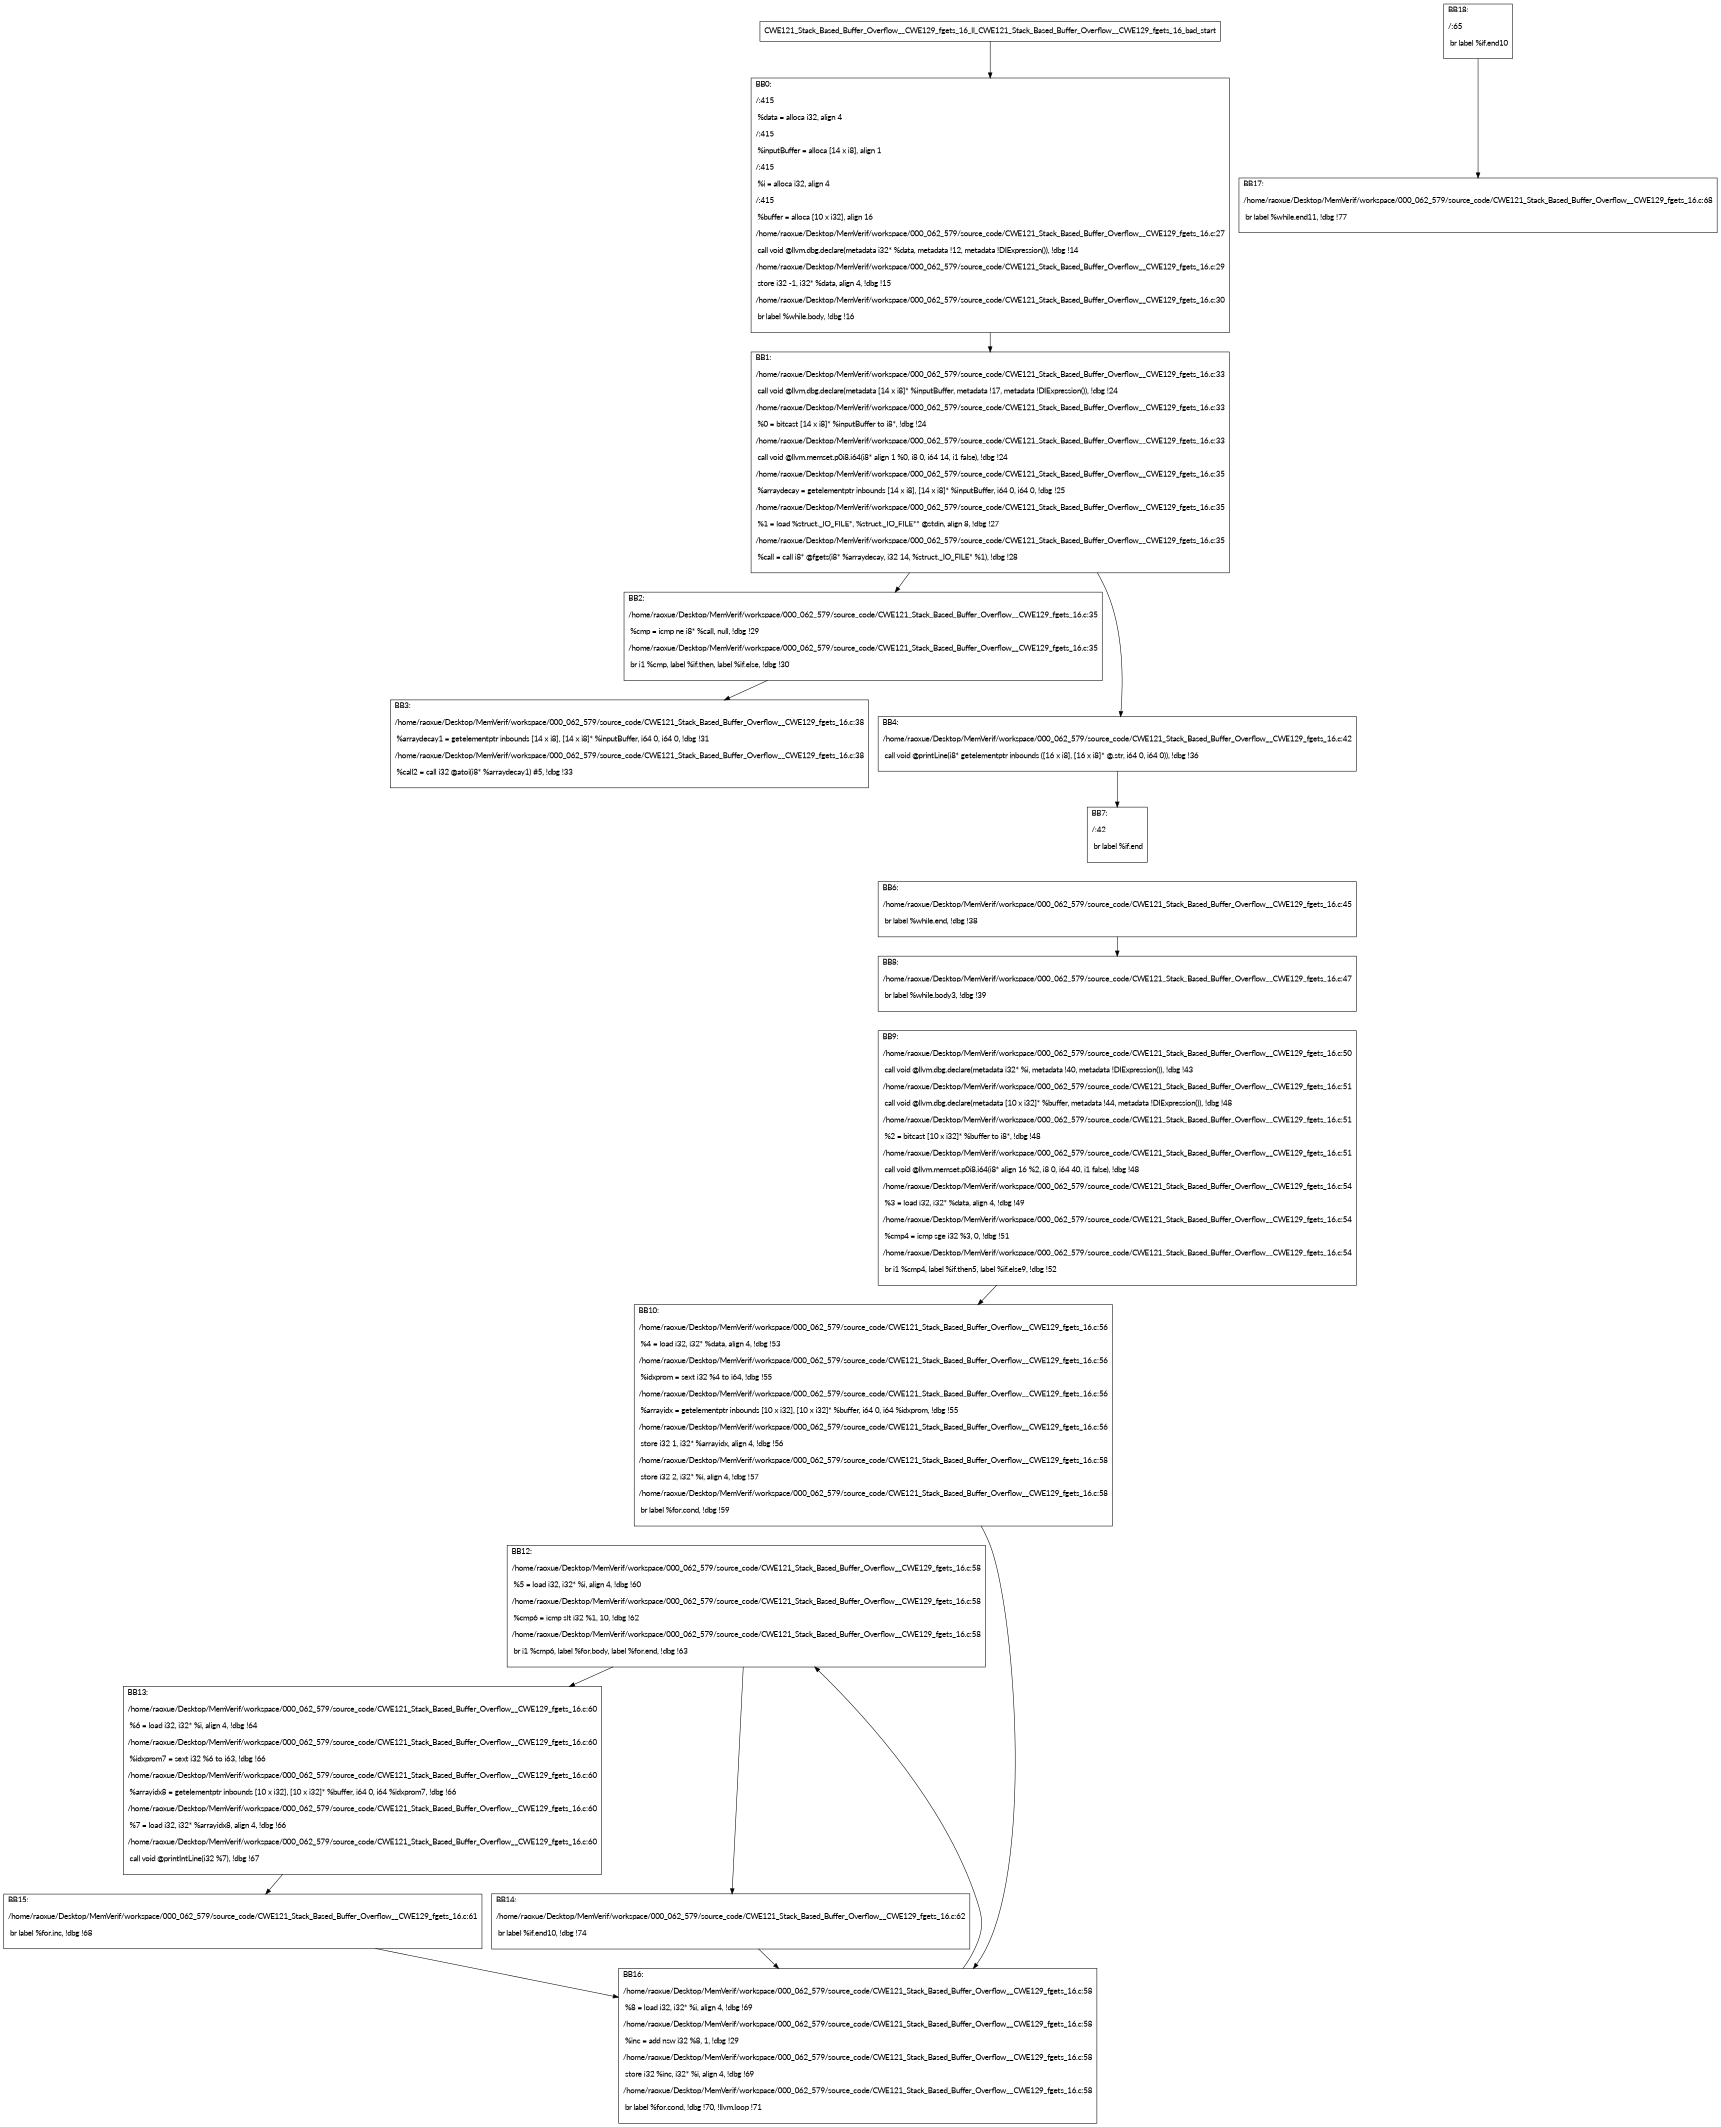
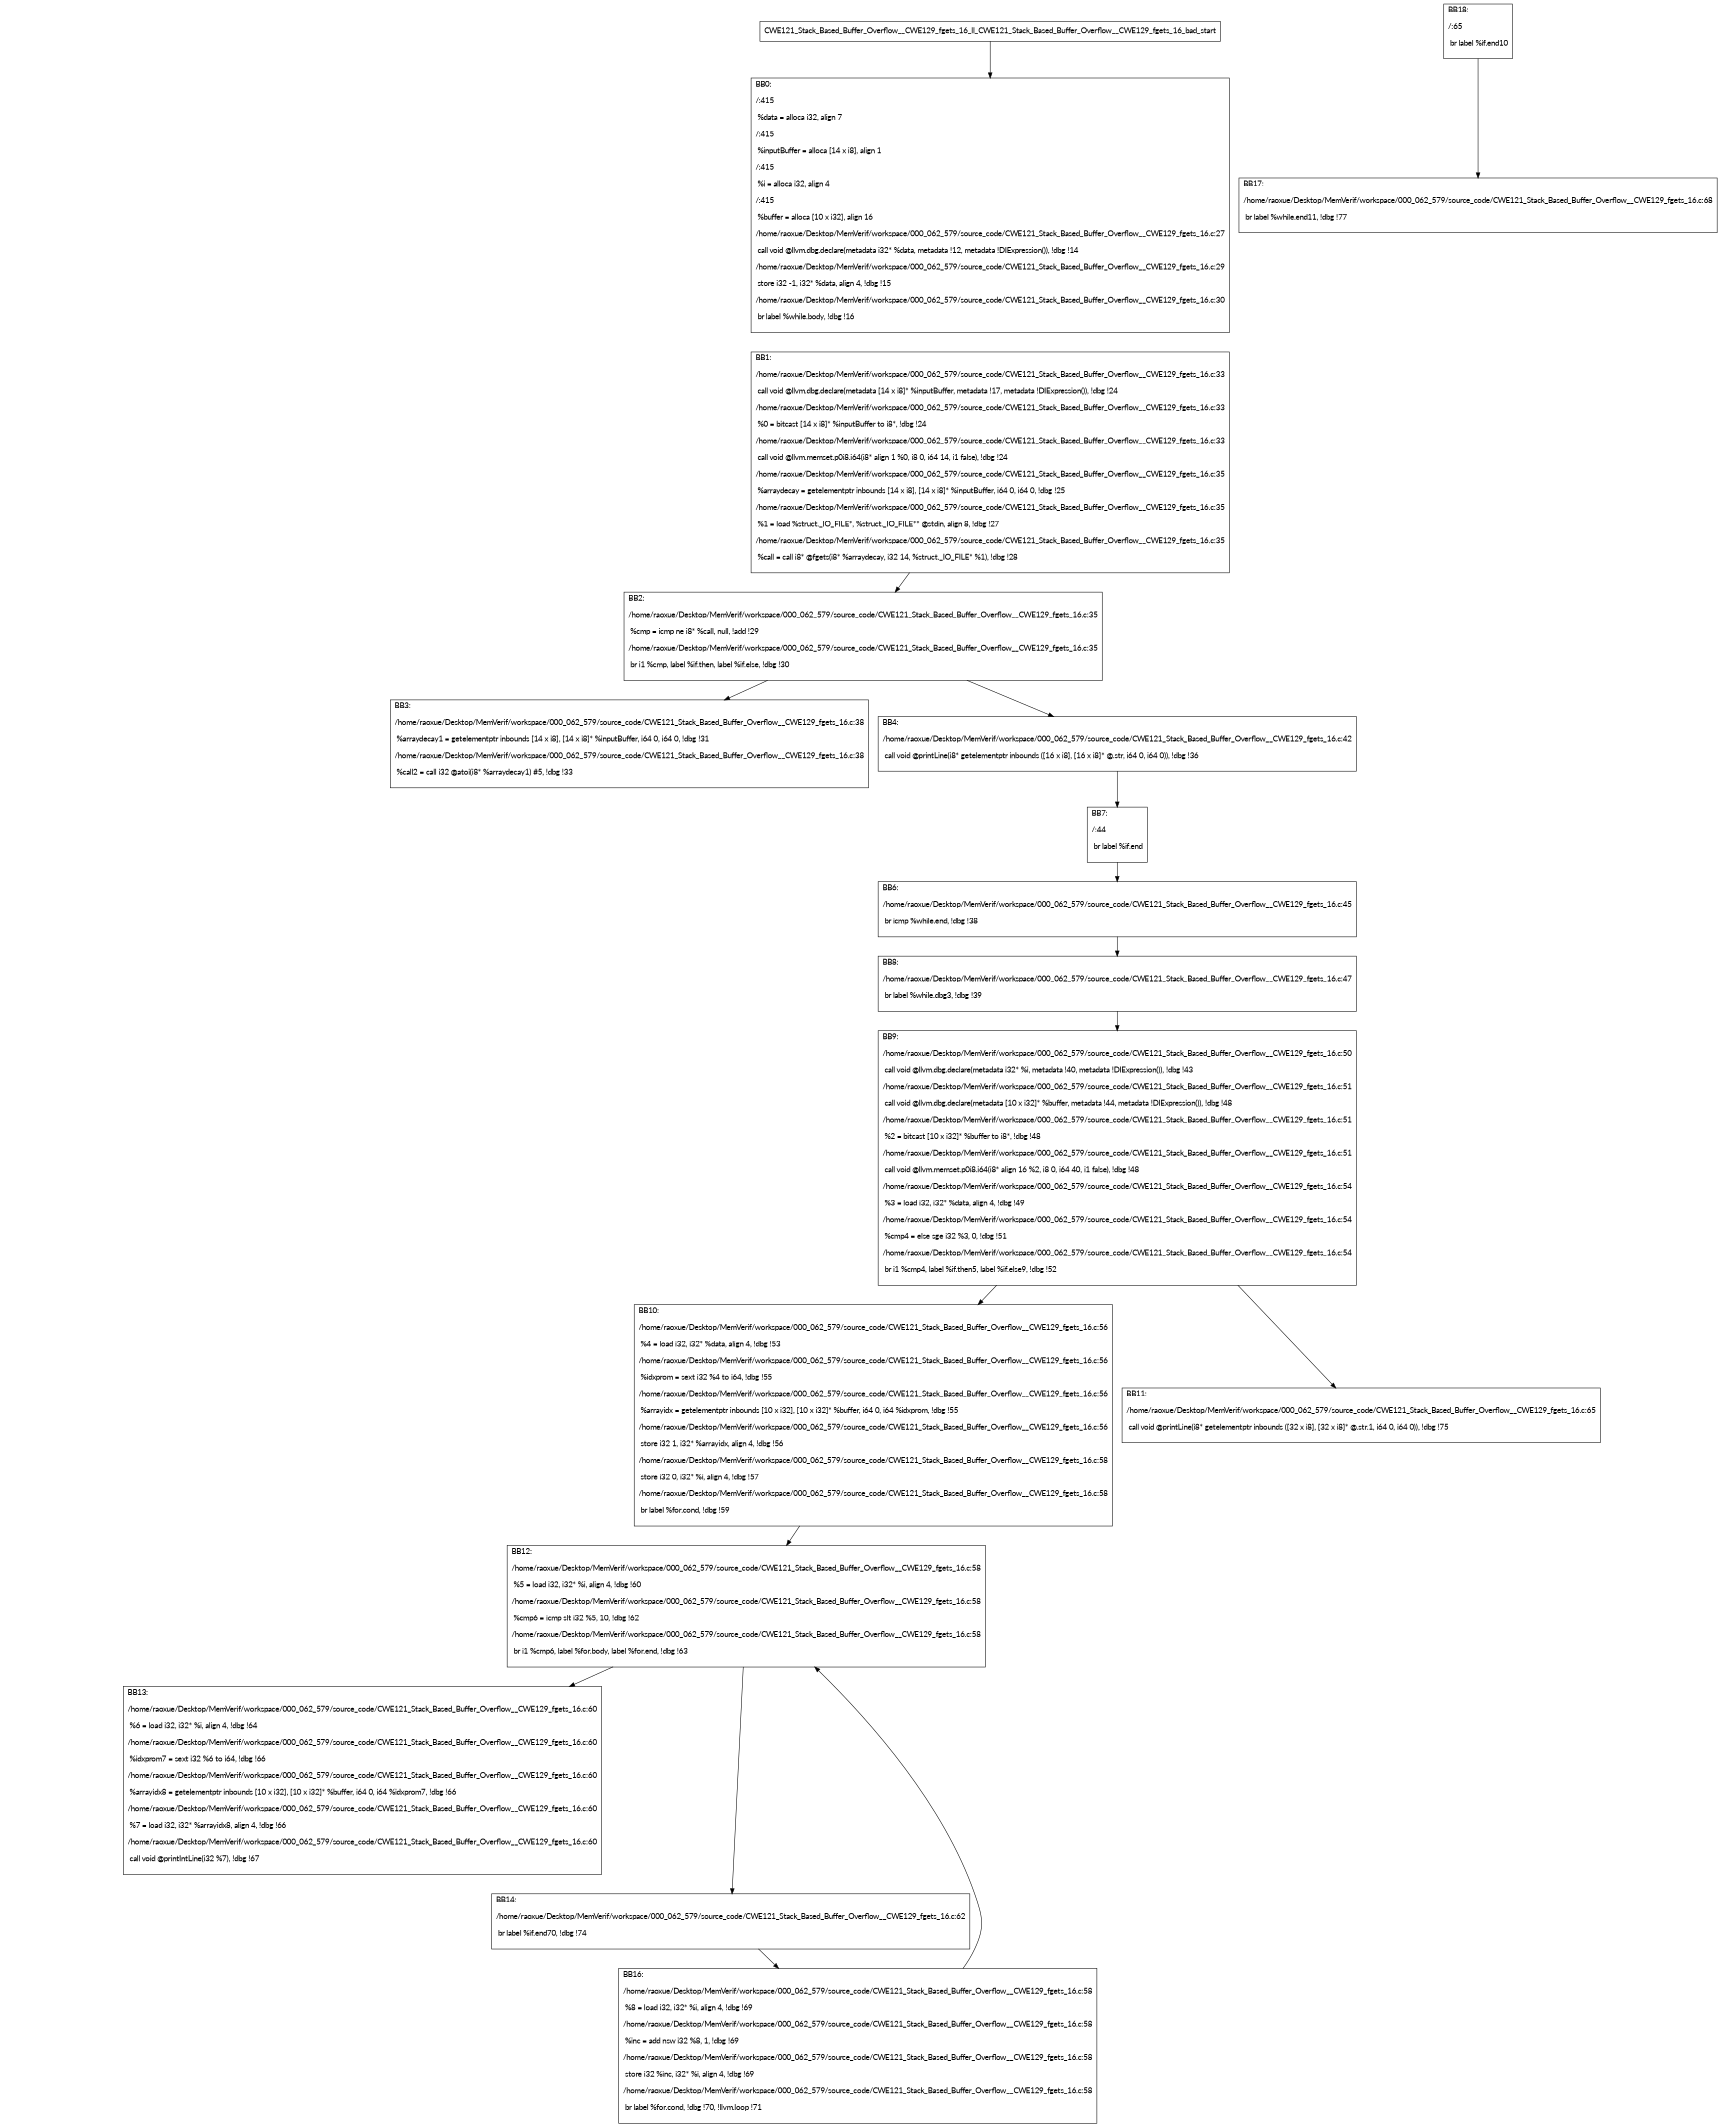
node "BB0:": text "%data = alloca i32, align 4" -> "%data = alloca i32, align 7"
edge "BB0:" -> "BB1:": removed
node "BB2:": text "%cmp = icmp ne i8* %call, null, !dbg !29" -> "%cmp = icmp ne i8* %call, null, !add !29"
edge "BB1:" -> "BB4:": now "BB2:" -> "BB4:"
node "BB7:": text "/:42" -> "/:44"
edge "BB7:" -> "BB6:": added
node "BB6:": text "br label %while.end, !dbg !38" -> "br icmp %while.end, !dbg !38"
node "BB8:": text "br label %while.body3, !dbg !39" -> "br label %while.dbg3, !dbg !39"
edge "BB8:" -> "BB9:": added
node "BB9:": text "%cmp4 = icmp sge i32 %3, 0, !dbg !51" -> "%cmp4 = else sge i32 %3, 0, !dbg !51"
node "BB11:": added
node "BB10:": text "store i32 2, i32* %i, align 4, !dbg !57" -> "store i32 0, i32* %i, align 4, !dbg !57"
node "BB12:": text "%cmp6 = icmp slt i32 %1, 10, !dbg !62" -> "%cmp6 = icmp slt i32 %5, 10, !dbg !62"
edge "BB10:" -> "BB16:": now "BB10:" -> "BB12:"
node "BB13:": text "%idxprom7 = sext i32 %6 to i63, !dbg !66" -> "%idxprom7 = sext i32 %6 to i64, !dbg !66"
node "BB15:": removed
node "BB14:": text "br label %if.end10, !dbg !74" -> "br label %if.end70, !dbg !74"
node "BB16:": text "%inc = add nsw i32 %8, 1, !dbg !29" -> "%inc = add nsw i32 %8, 1, !dbg !69"
